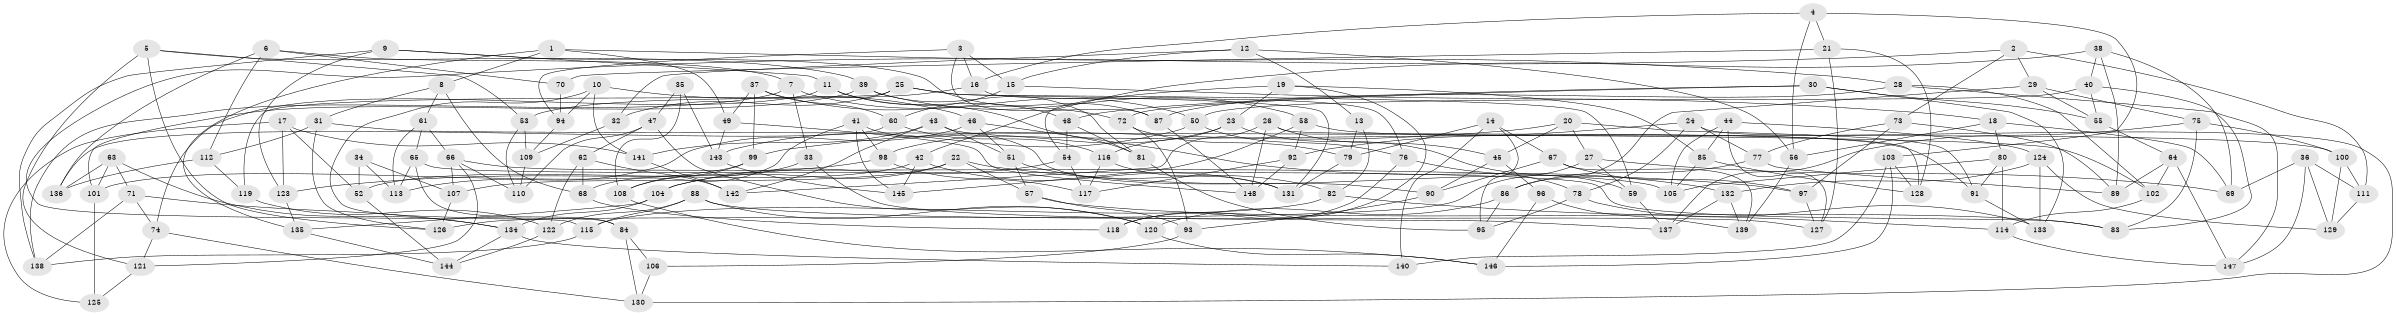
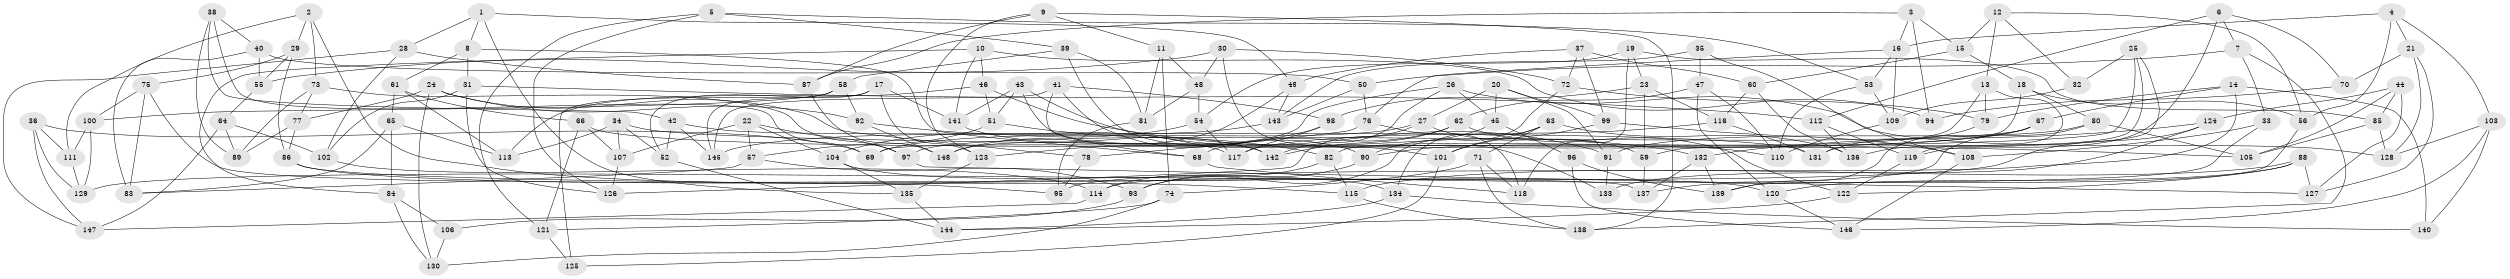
edge "13" -- "119": added
edge "94" -- "109": now "16" -- "109"
edge "66" -- "105": now "34" -- "105"
edge "71" -- "134": now "71" -- "118"
edge "78" -- "133": removed
